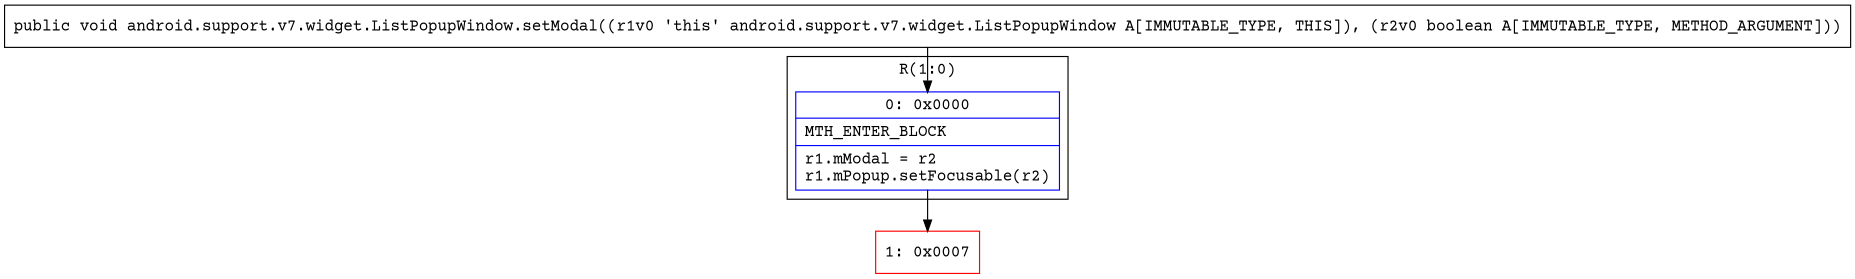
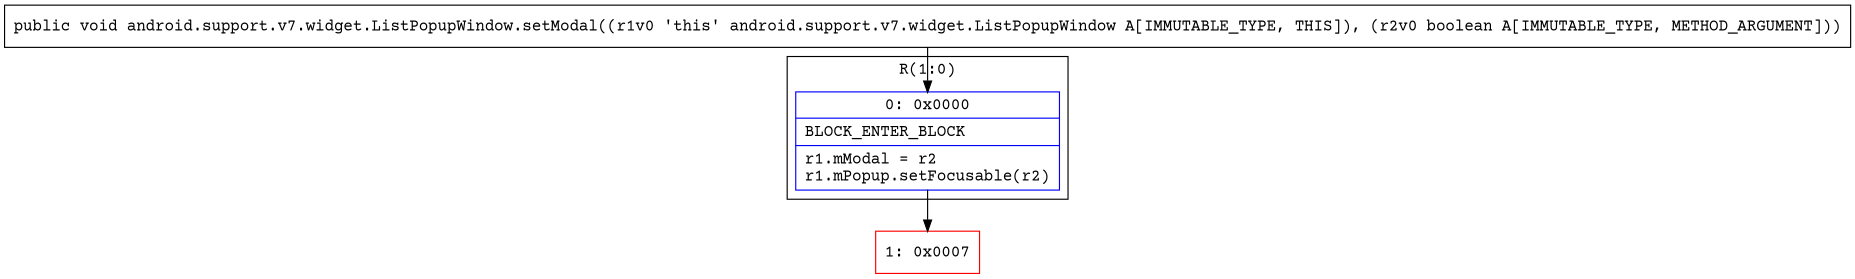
node "0: 0x0000": text "MTH_ENTER_BLOCK" -> "BLOCK_ENTER_BLOCK"
